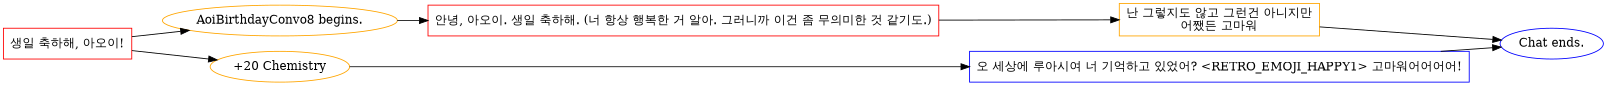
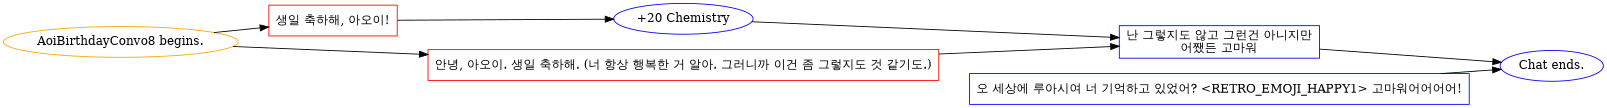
node "난 그렇지도 않고 그런건 아니지만 어쨌든 고마워": color orange -> blue
node "안녕, 아오이. 생일 축하해. (너 항상 행복한 거 알아. 그러니까 이건 좀 무의미한 것 같기도.)": label "안녕, 아오이. 생일 축하해. (너 항상 행복한 거 알아. 그러니까 이건 좀 무의미한 것 같기도.)" -> "안녕, 아오이. 생일 축하해. (너 항상 행복한 거 알아. 그러니까 이건 좀 그렇지도 것 같기도.)"
edge "생일 축하해, 아오이!" -> "AoiBirthdayConvo8 begins.": reversed
node "+20 Chemistry": color orange -> blue
edge "+20 Chemistry" -> "오 세상에 루아시여 너 기억하고 있었어? <RETRO_EMOJI_HAPPY1> 고마워어어어어!": now "+20 Chemistry" -> "난 그렇지도 않고 그런건 아니지만 어쨌든 고마워"
